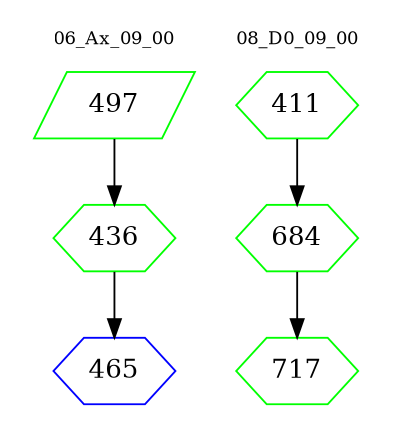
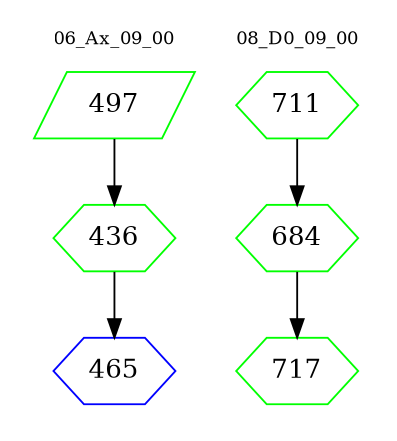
node "411": label "411" -> "711"
